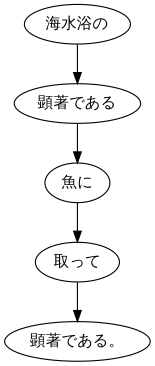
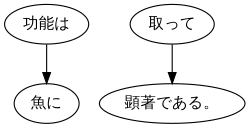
node "海水浴の": removed
node "顕著である": label "顕著である" -> "功能は"
edge "魚に" -> "取って": removed
